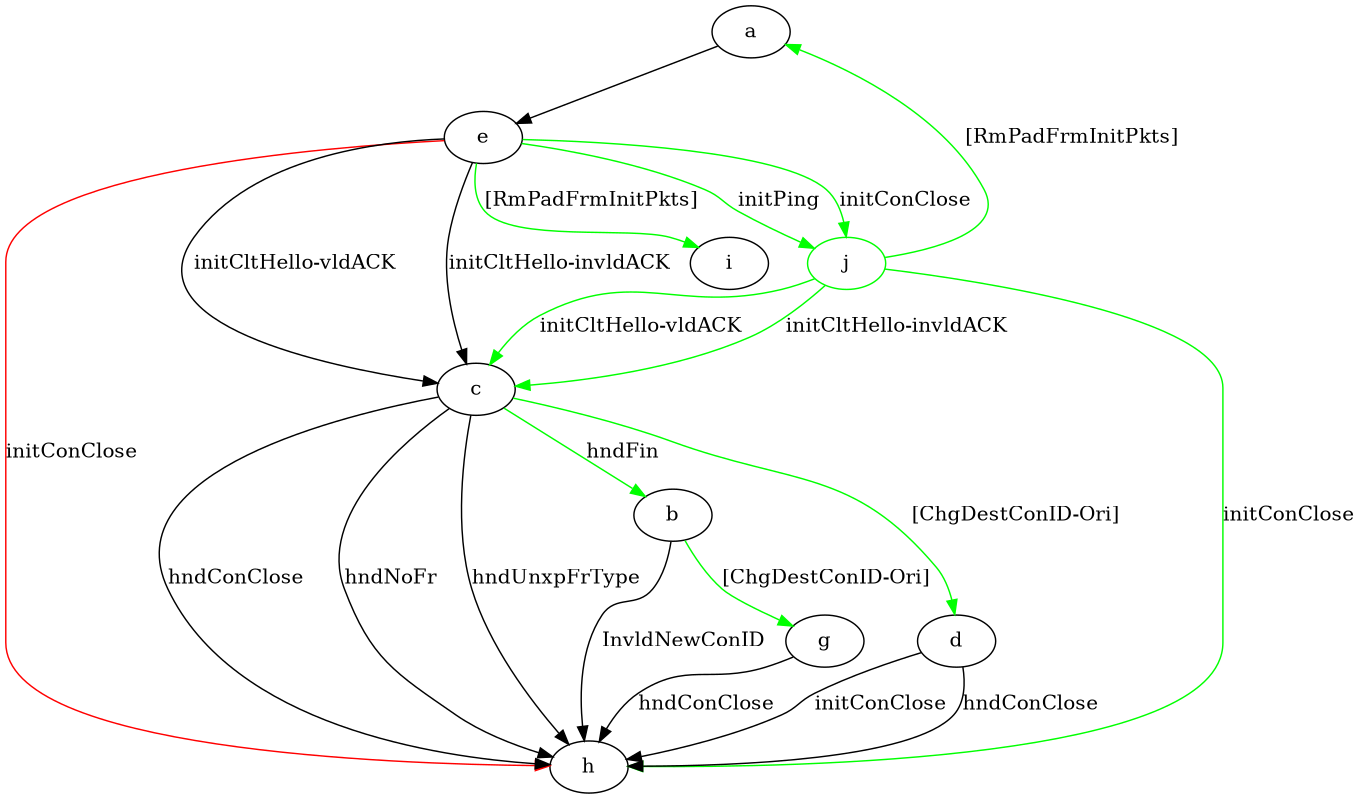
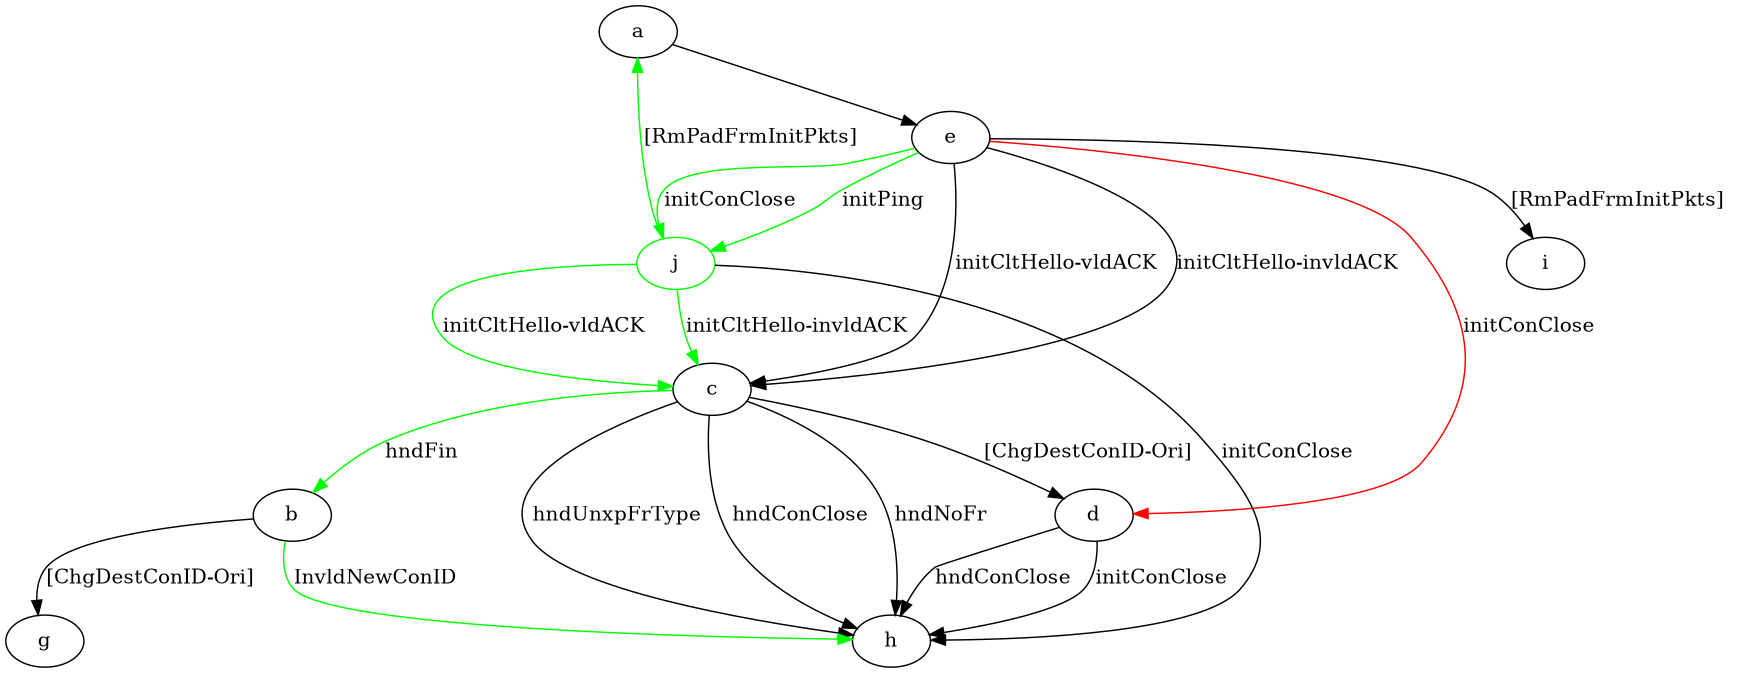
edge "e" -> "i": color green -> black
edge "c" -> "d": color green -> black
edge "e" -> "h": now "e" -> "d"
edge "b" -> "g": color green -> black
edge "b" -> "h": color black -> green
edge "j" -> "h": color green -> black
edge "g" -> "h": removed, label "hndConClose"
